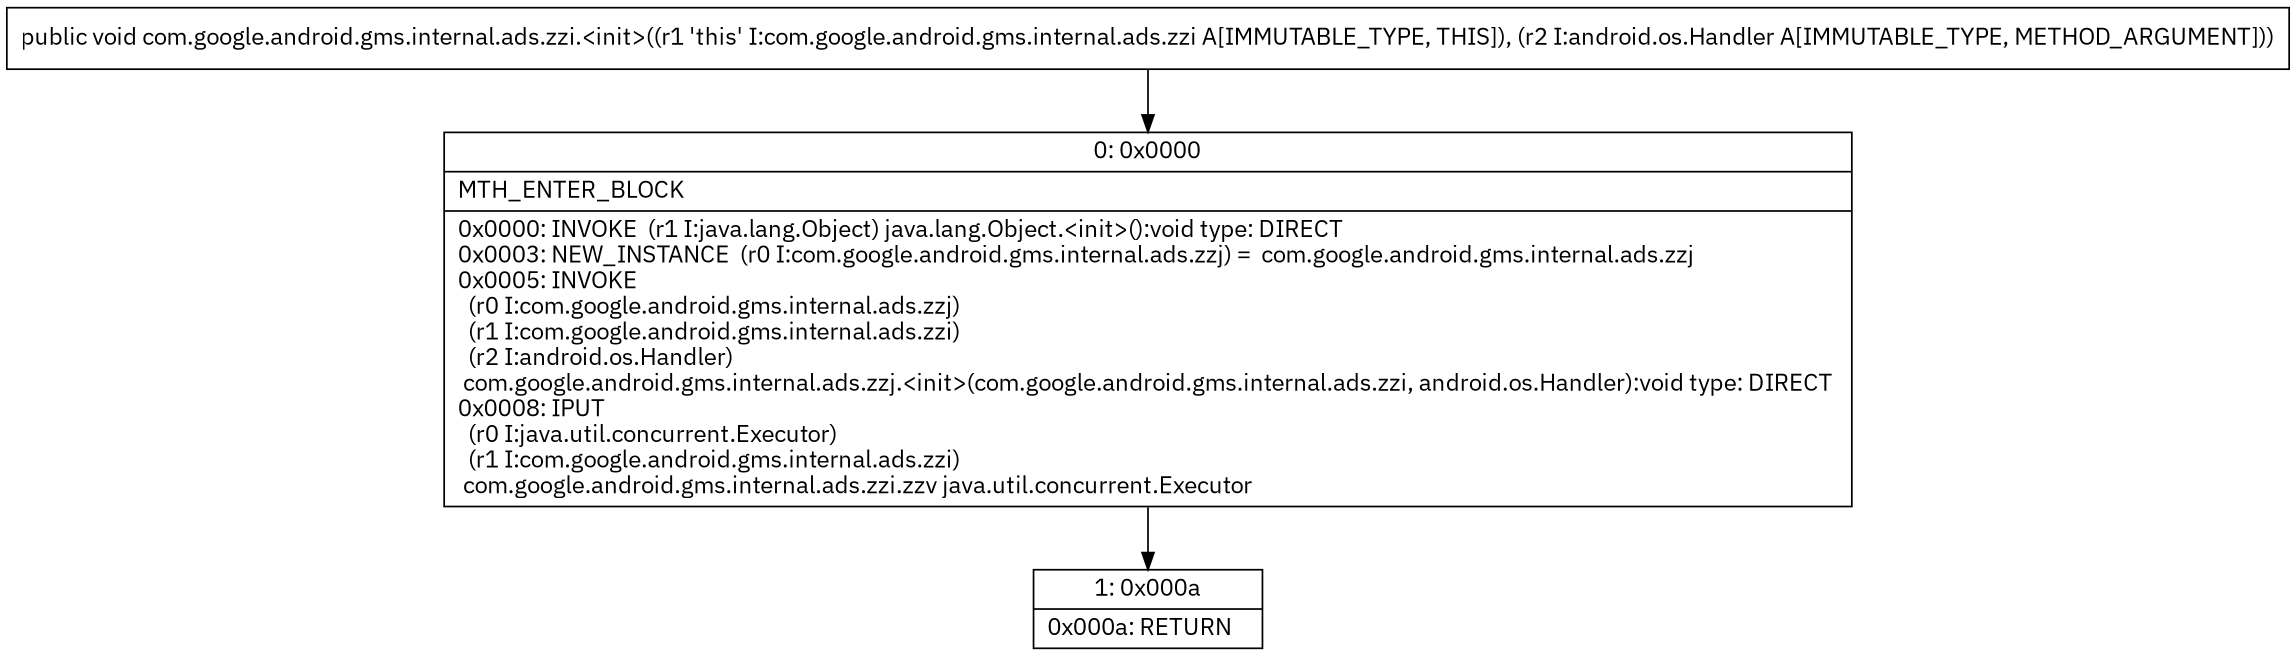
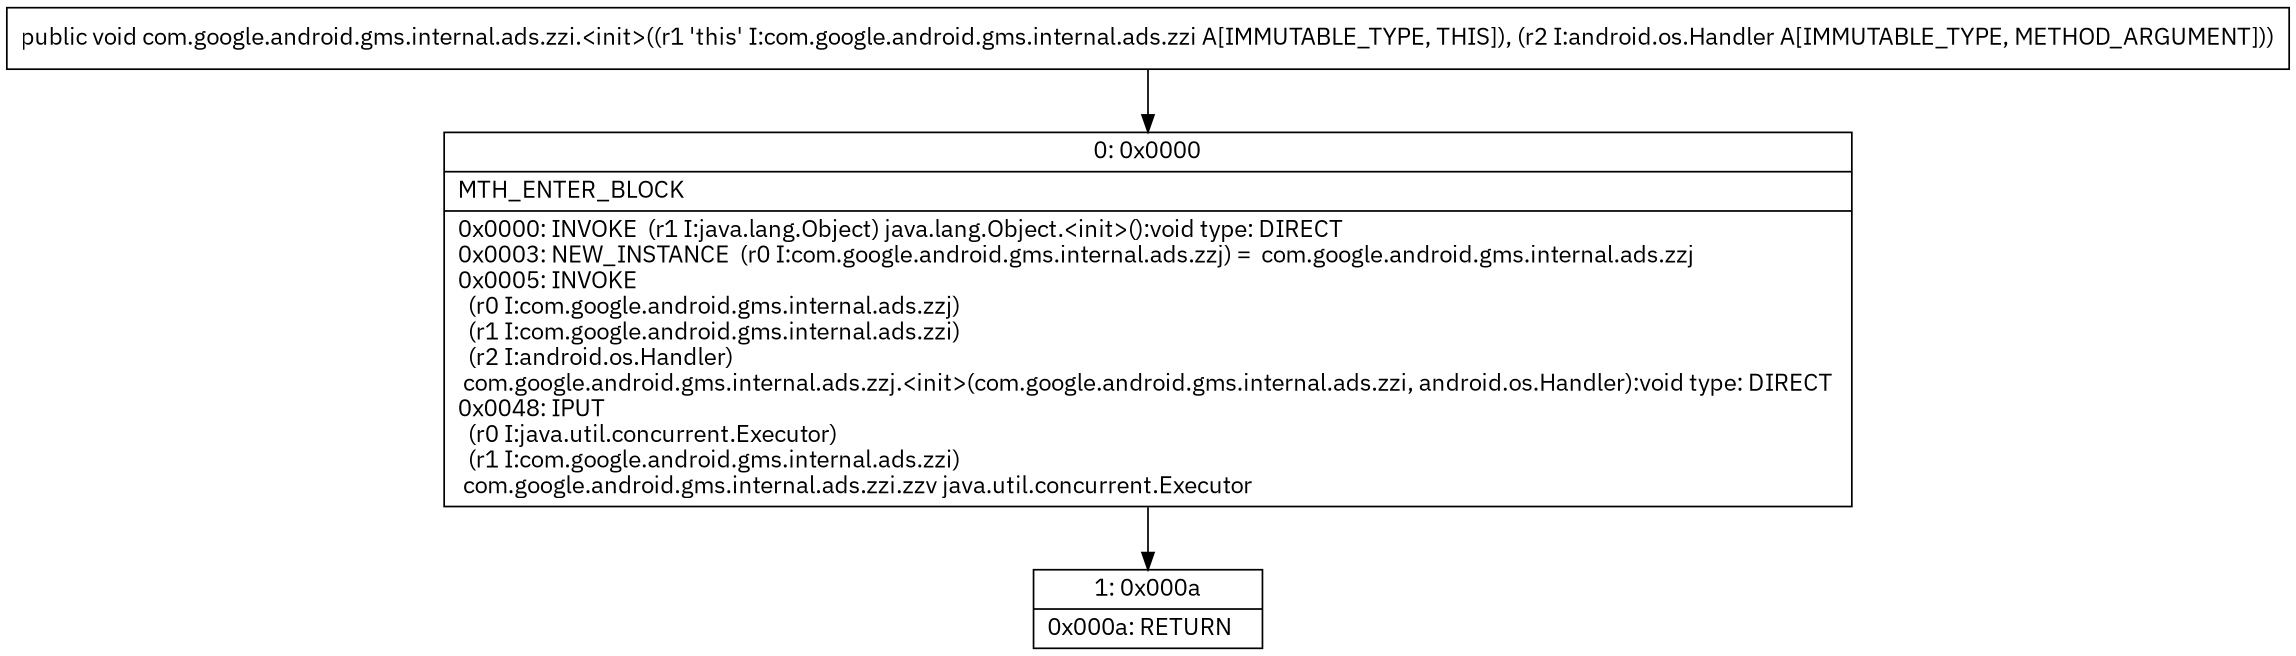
node "0: 0x0000": text "0x0008: IPUT" -> "0x0048: IPUT"
